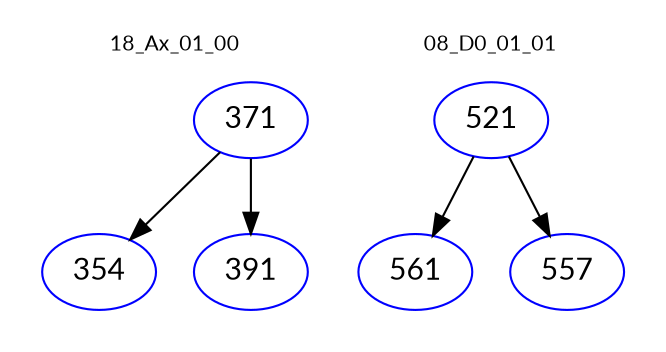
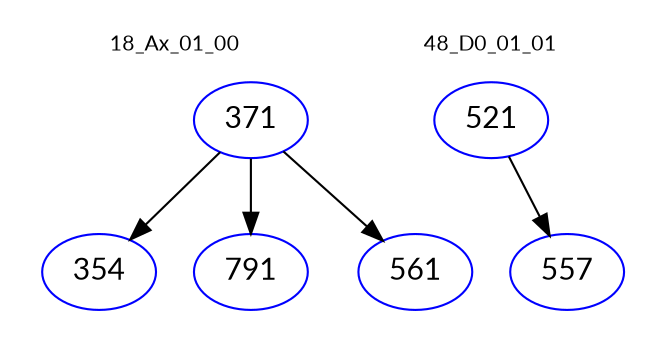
cluster "08_D0_01_01": label "08_D0_01_01" -> "48_D0_01_01"
edge "521" -> "561": now "371" -> "561"
node "391": label "391" -> "791"
